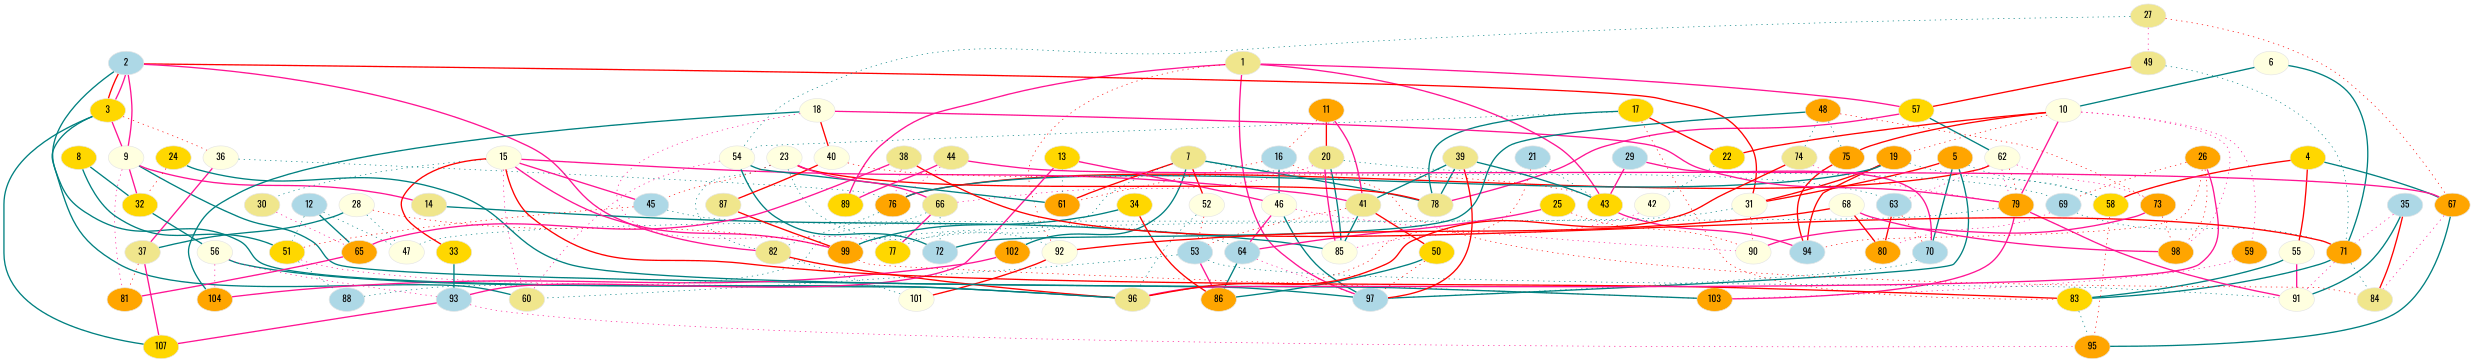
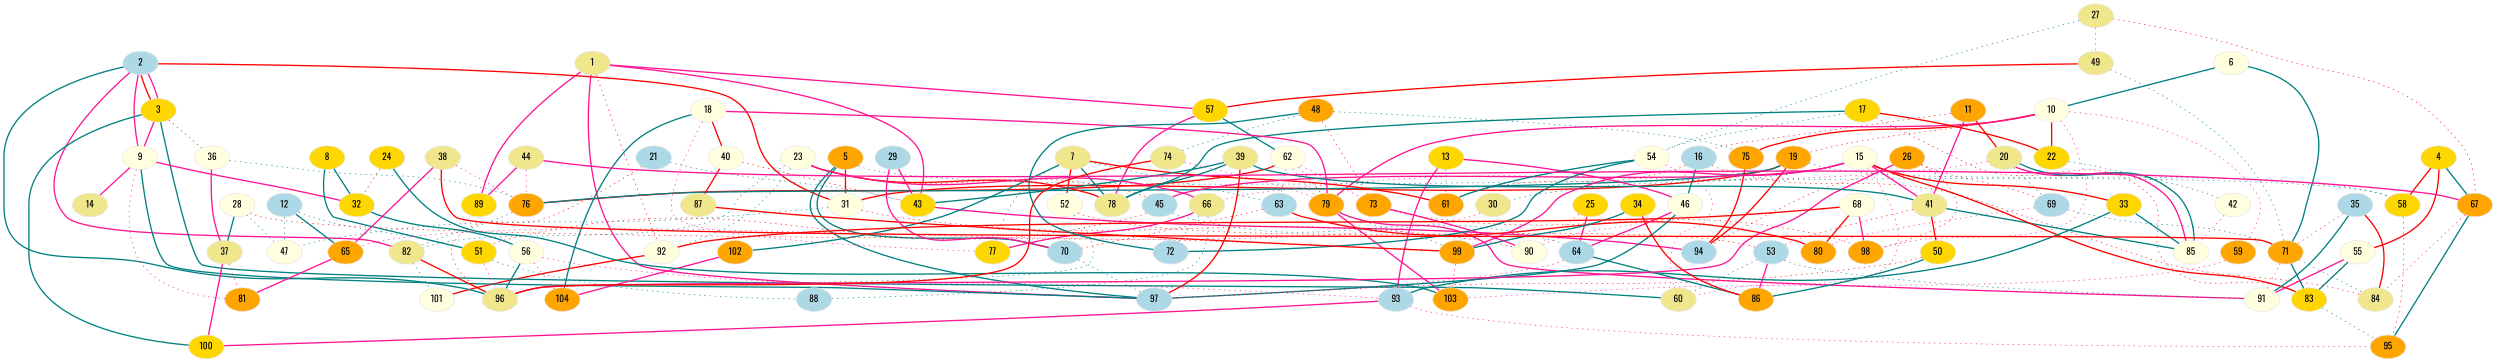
edge "14" -- "85": now "33" -- "85"
node "107": label "107" -> "100"
